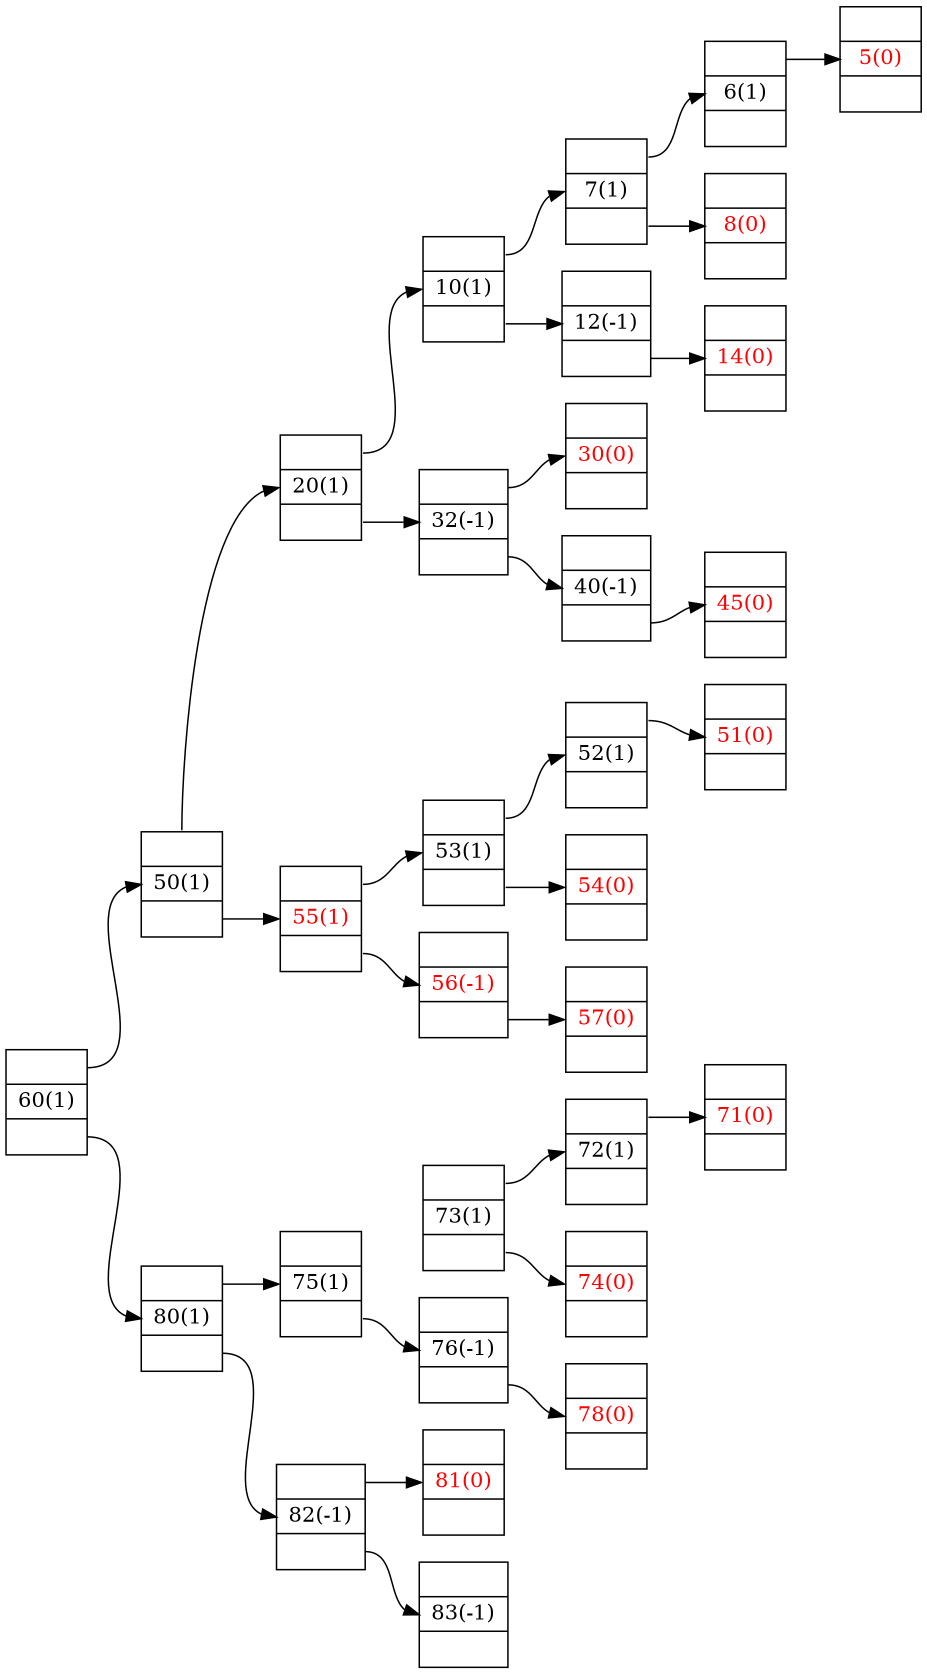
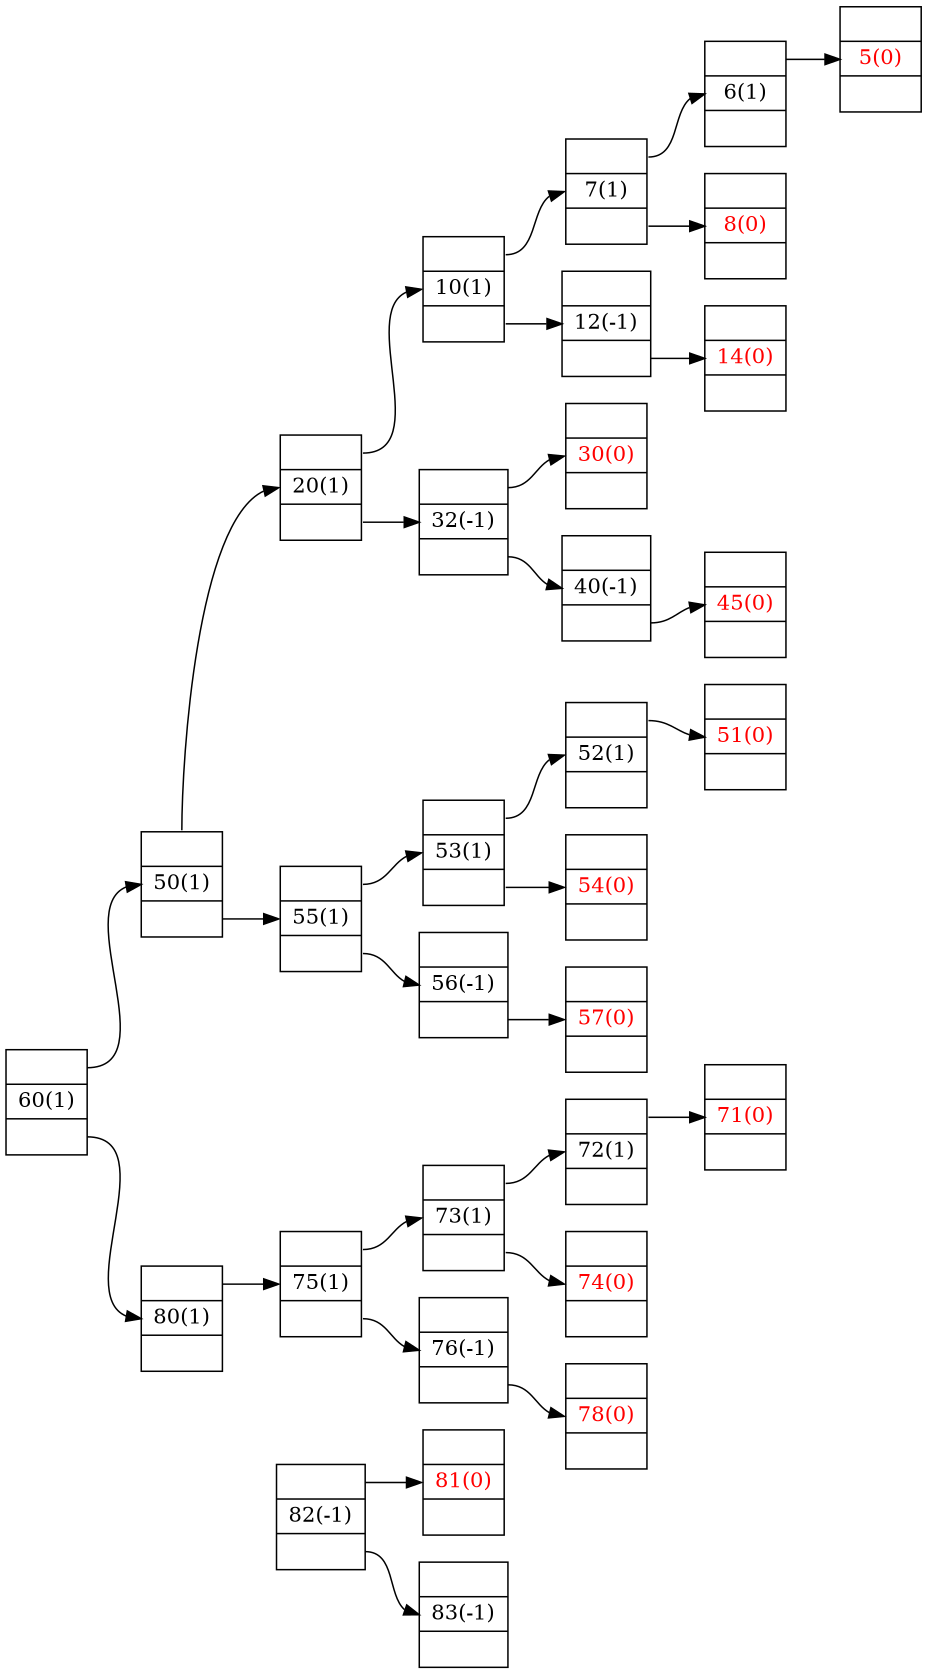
node "55(1)": fontcolor red -> black
node "56(-1)": fontcolor red -> black
edge "75(1)" -> "73(1)": added
edge "80(1)" -> "82(-1)": removed
